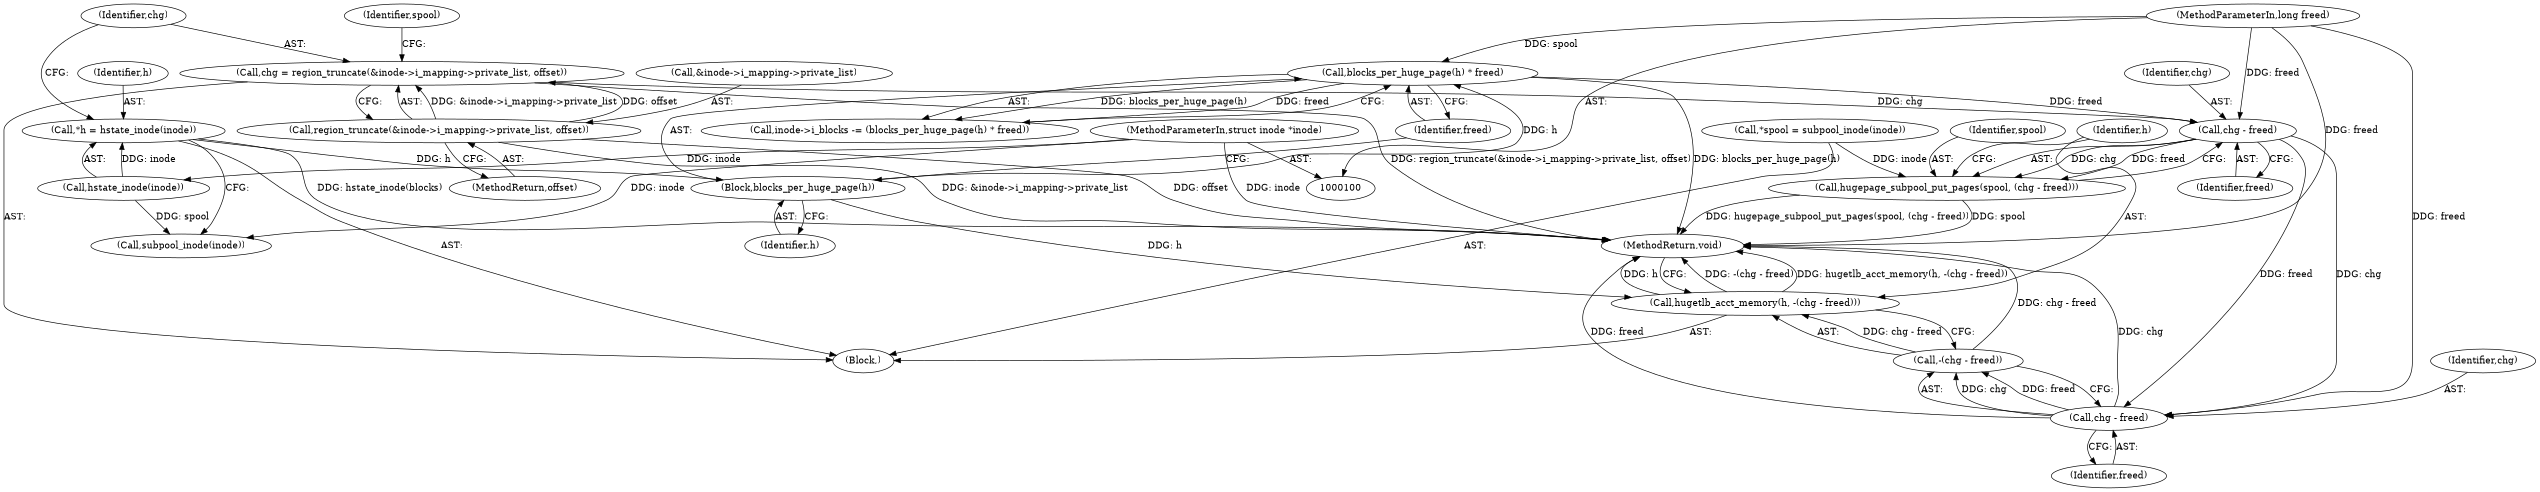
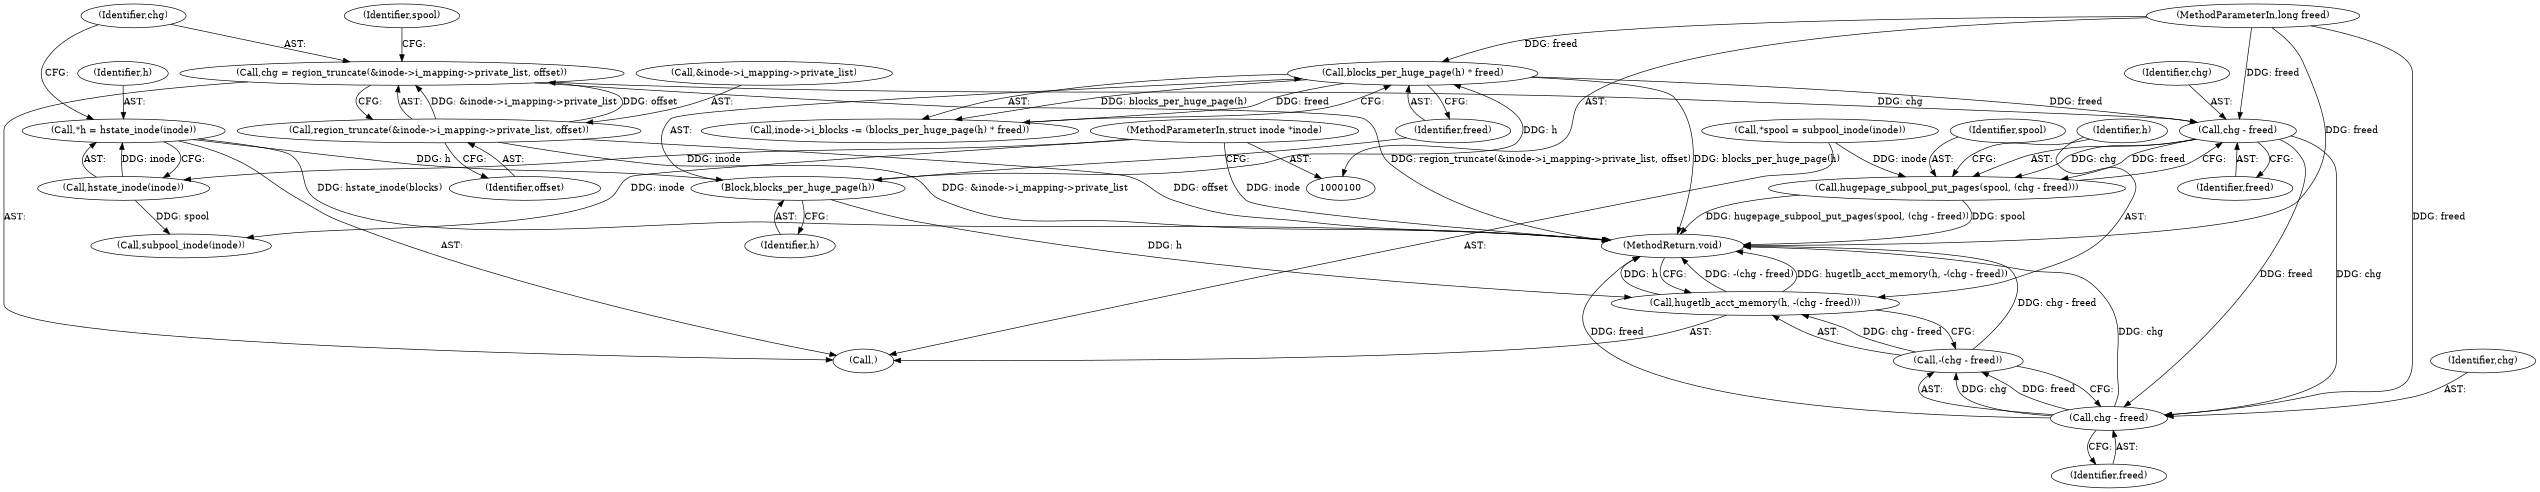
edge "(MethodParameterIn,long freed)" -> "(Call,blocks_per_huge_page(h) * freed)": label "DDG: spool" -> "DDG: freed"
edge "(Call,*h = hstate_inode(inode))" -> "(Call,subpool_inode(inode))": now "(Call,*h = hstate_inode(inode))" -> "(Call,hstate_inode(inode))"
node "(MethodReturn,offset)": label "(MethodReturn,offset)" -> "(Identifier,offset)"
node "(Block,)": label "(Block,)" -> "(Call,)"
